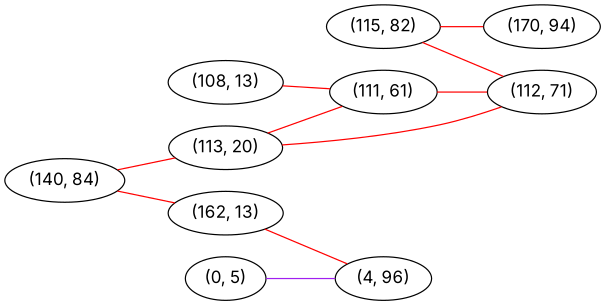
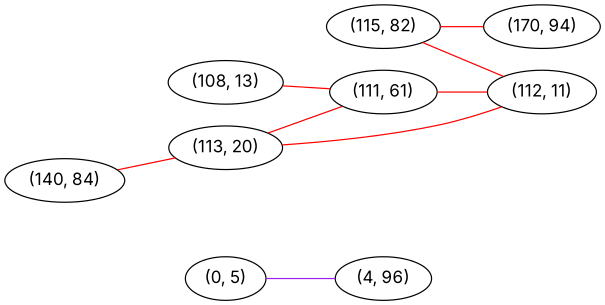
node "(112, 71)": label "(112, 71)" -> "(112, 11)"
node "(162, 13)": removed
